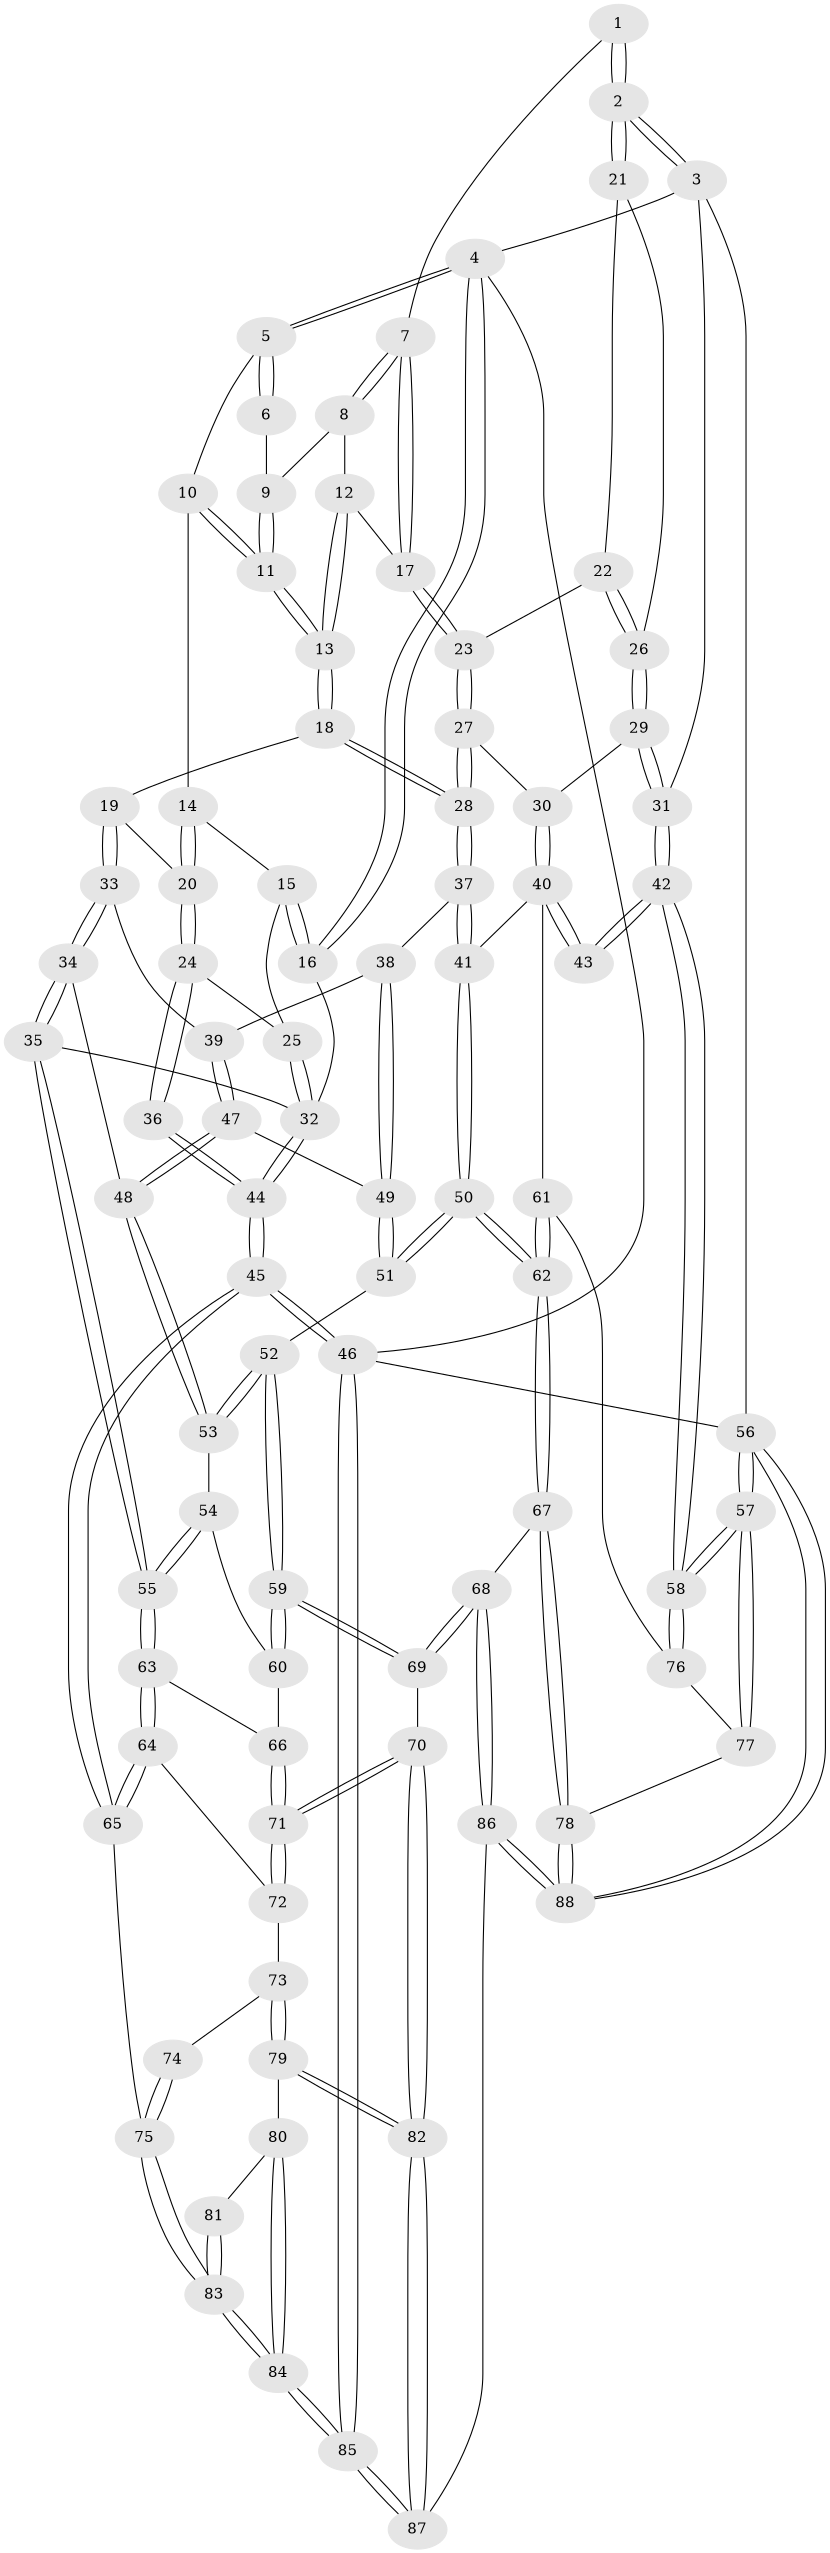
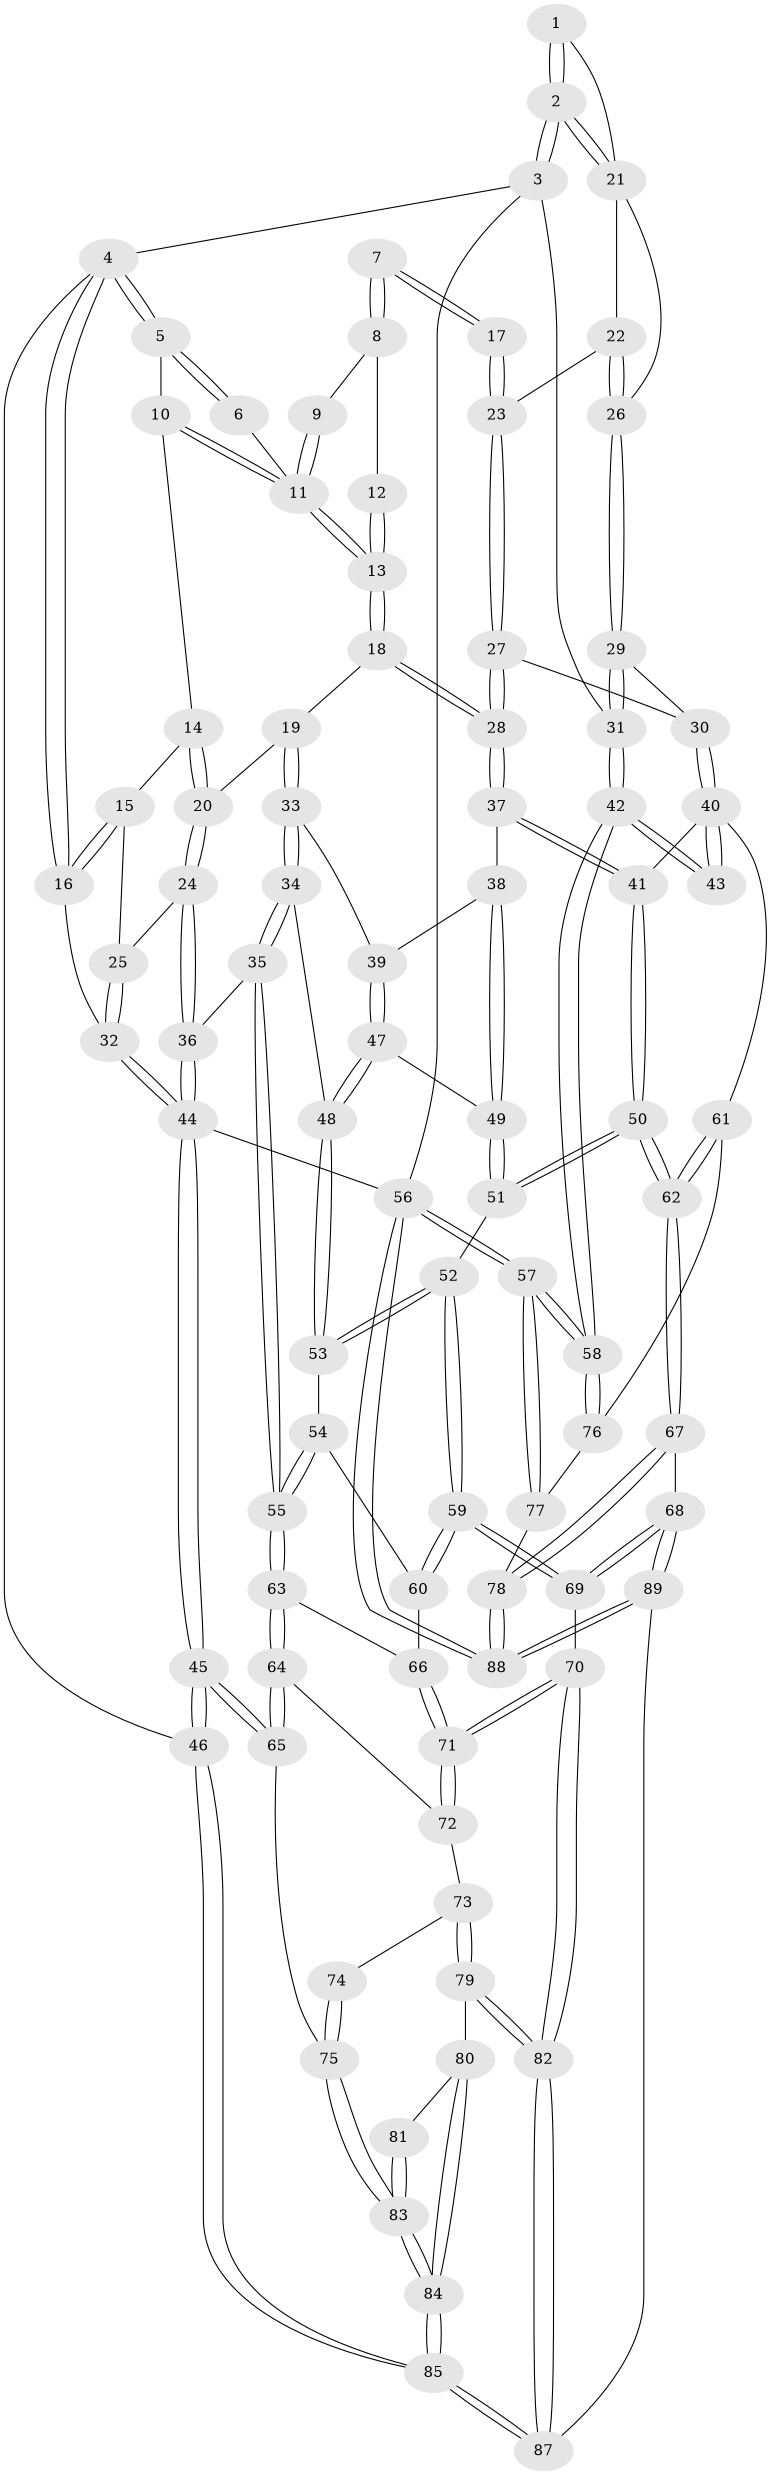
edge "1" -- "7": now "1" -- "21"
edge "6" -- "9": now "6" -- "11"
edge "12" -- "17": removed
edge "35" -- "32": now "35" -- "36"
edge "46" -- "56": now "44" -- "56"
node "86": label "86" -> "89"
